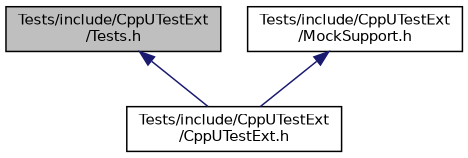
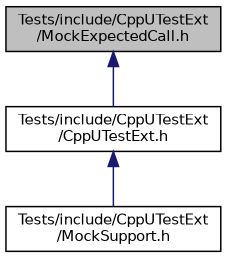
node "Tests/include/CppUTestExt /Tests.h": label "Tests/include/CppUTestExt /Tests.h" -> "Tests/include/CppUTestExt /MockExpectedCall.h"
edge "Tests/include/CppUTestExt /CppUTestExt.h" -> "Tests/include/CppUTestExt /MockSupport.h": reversed
